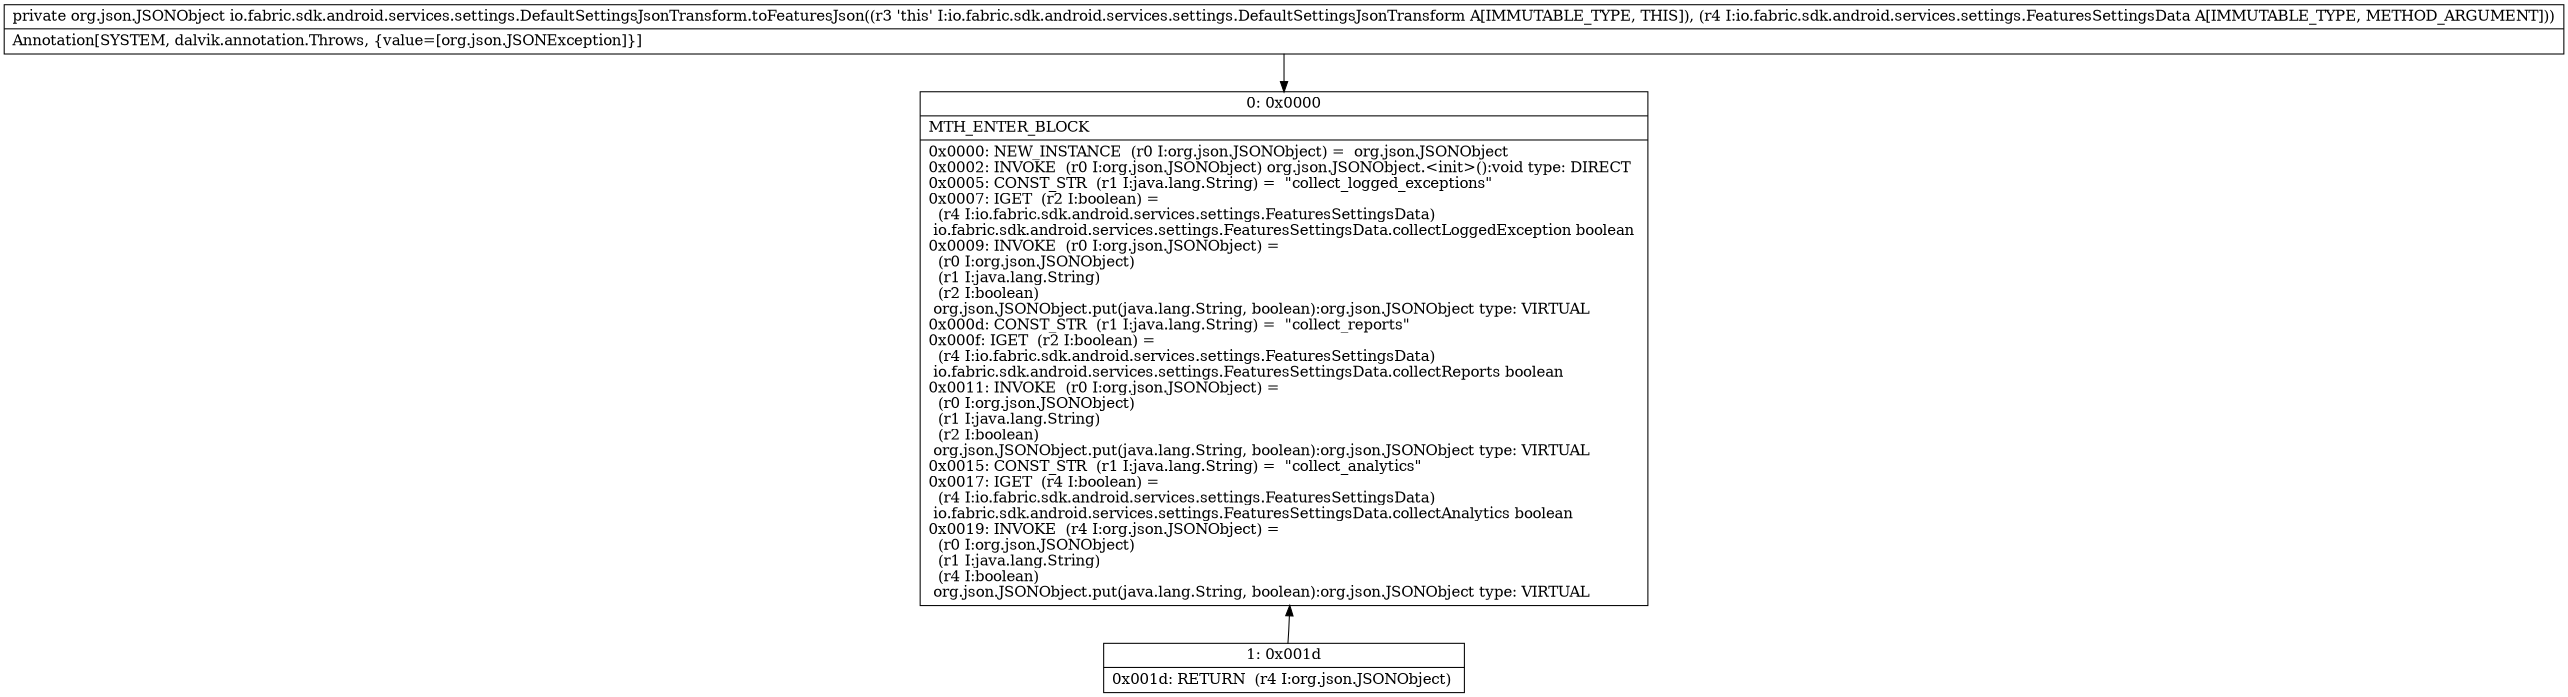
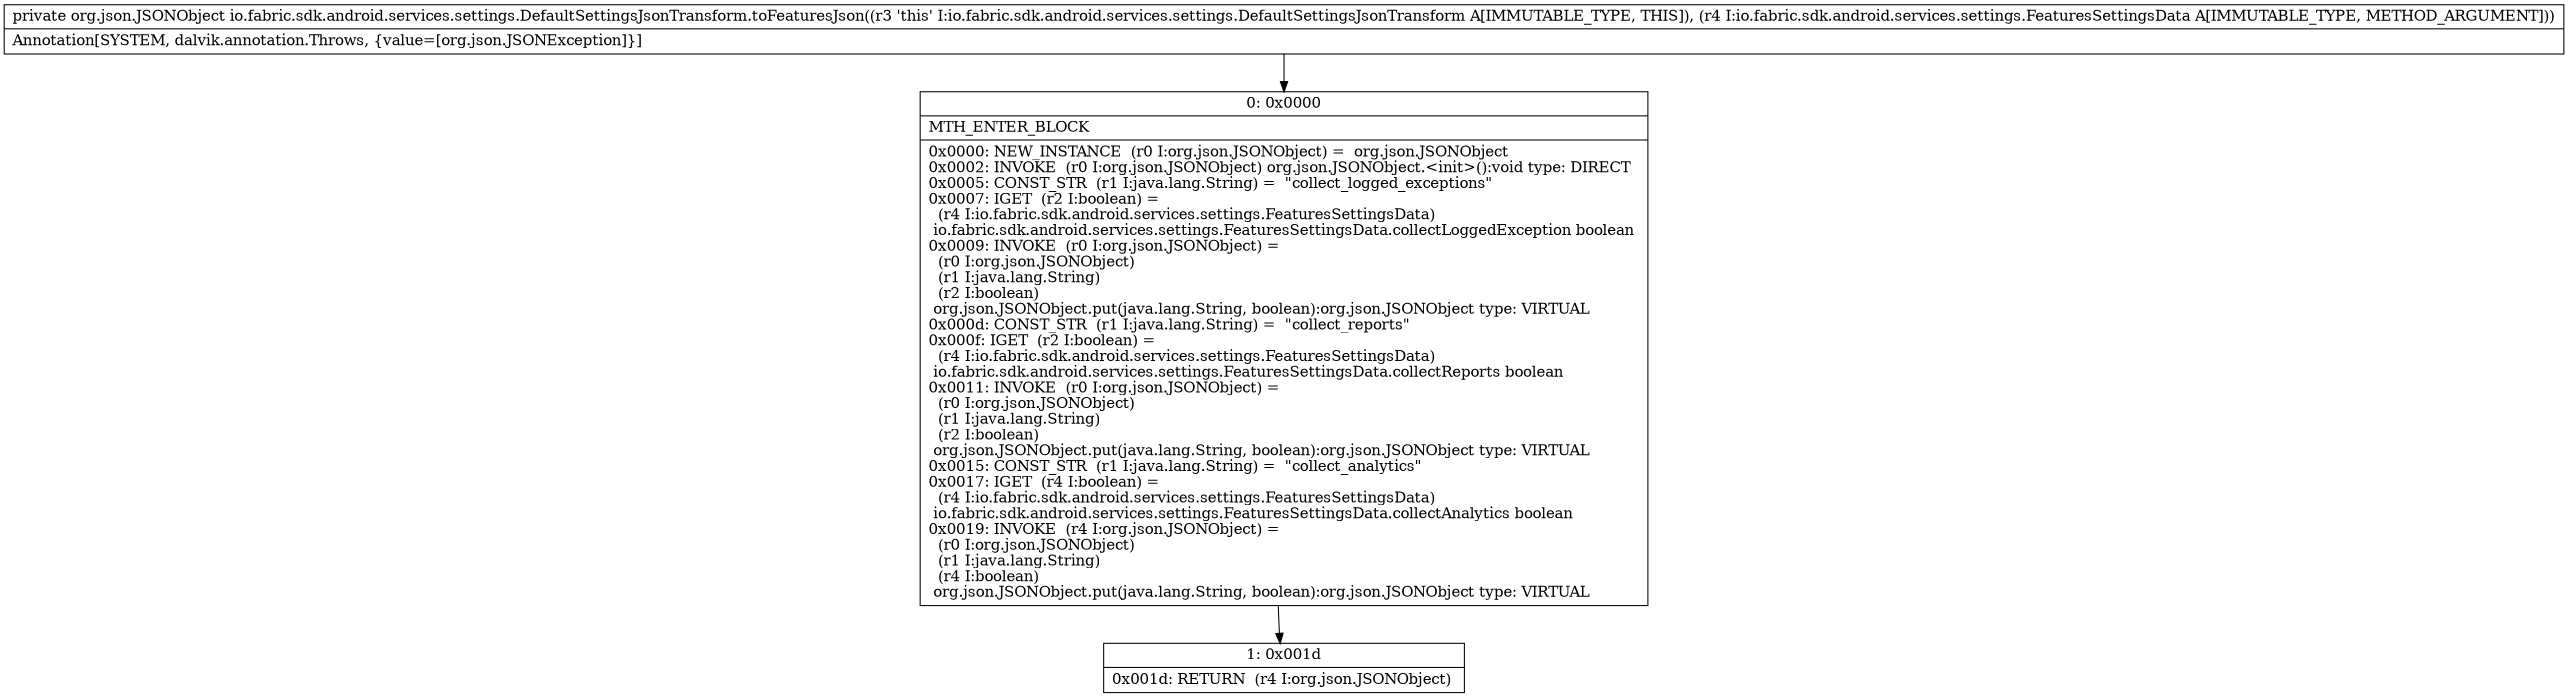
edge "1: 0x001d" -> "0: 0x0000": reversed
